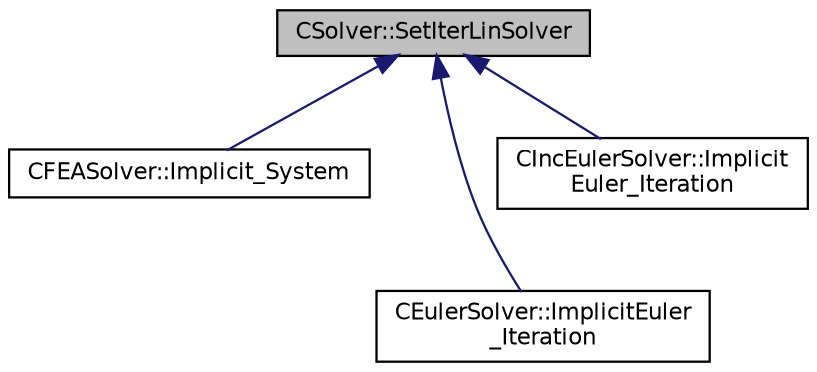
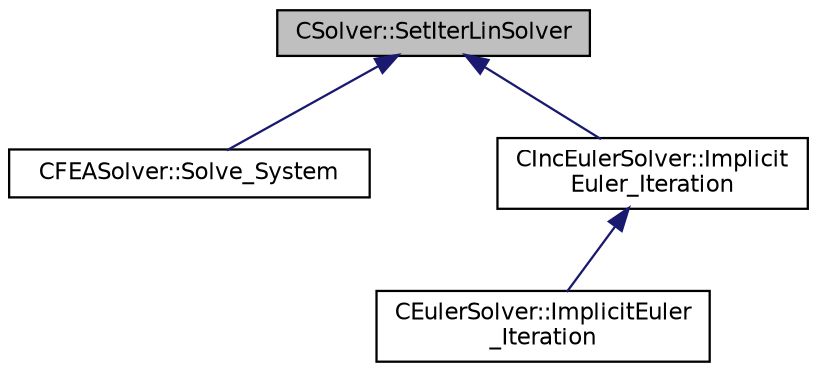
node "CFEASolver::Implicit_System": label "CFEASolver::Implicit_System" -> "CFEASolver::Solve_System"
edge "CEulerSolver::ImplicitEuler _Iteration" -> "CSolver::SetIterLinSolver": now "CEulerSolver::ImplicitEuler _Iteration" -> "CIncEulerSolver::Implicit Euler_Iteration"
